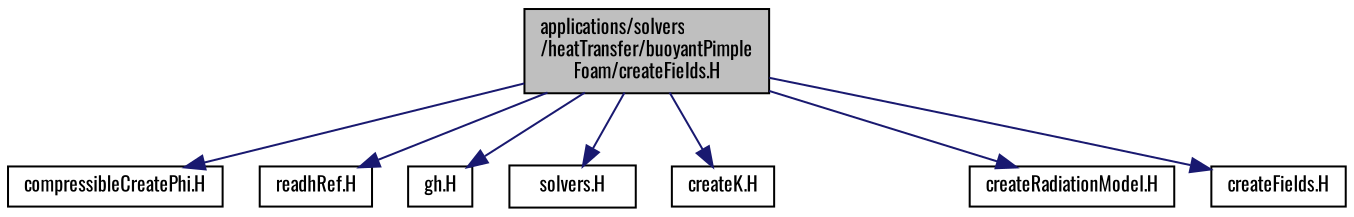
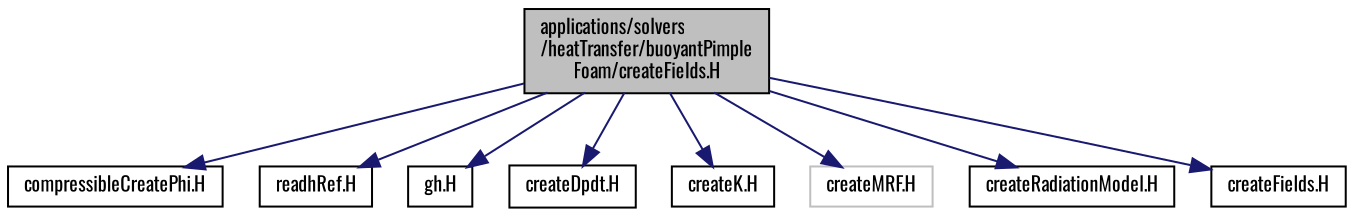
node "solvers.H": label "solvers.H" -> "createDpdt.H"
node "createMRF.H": added
